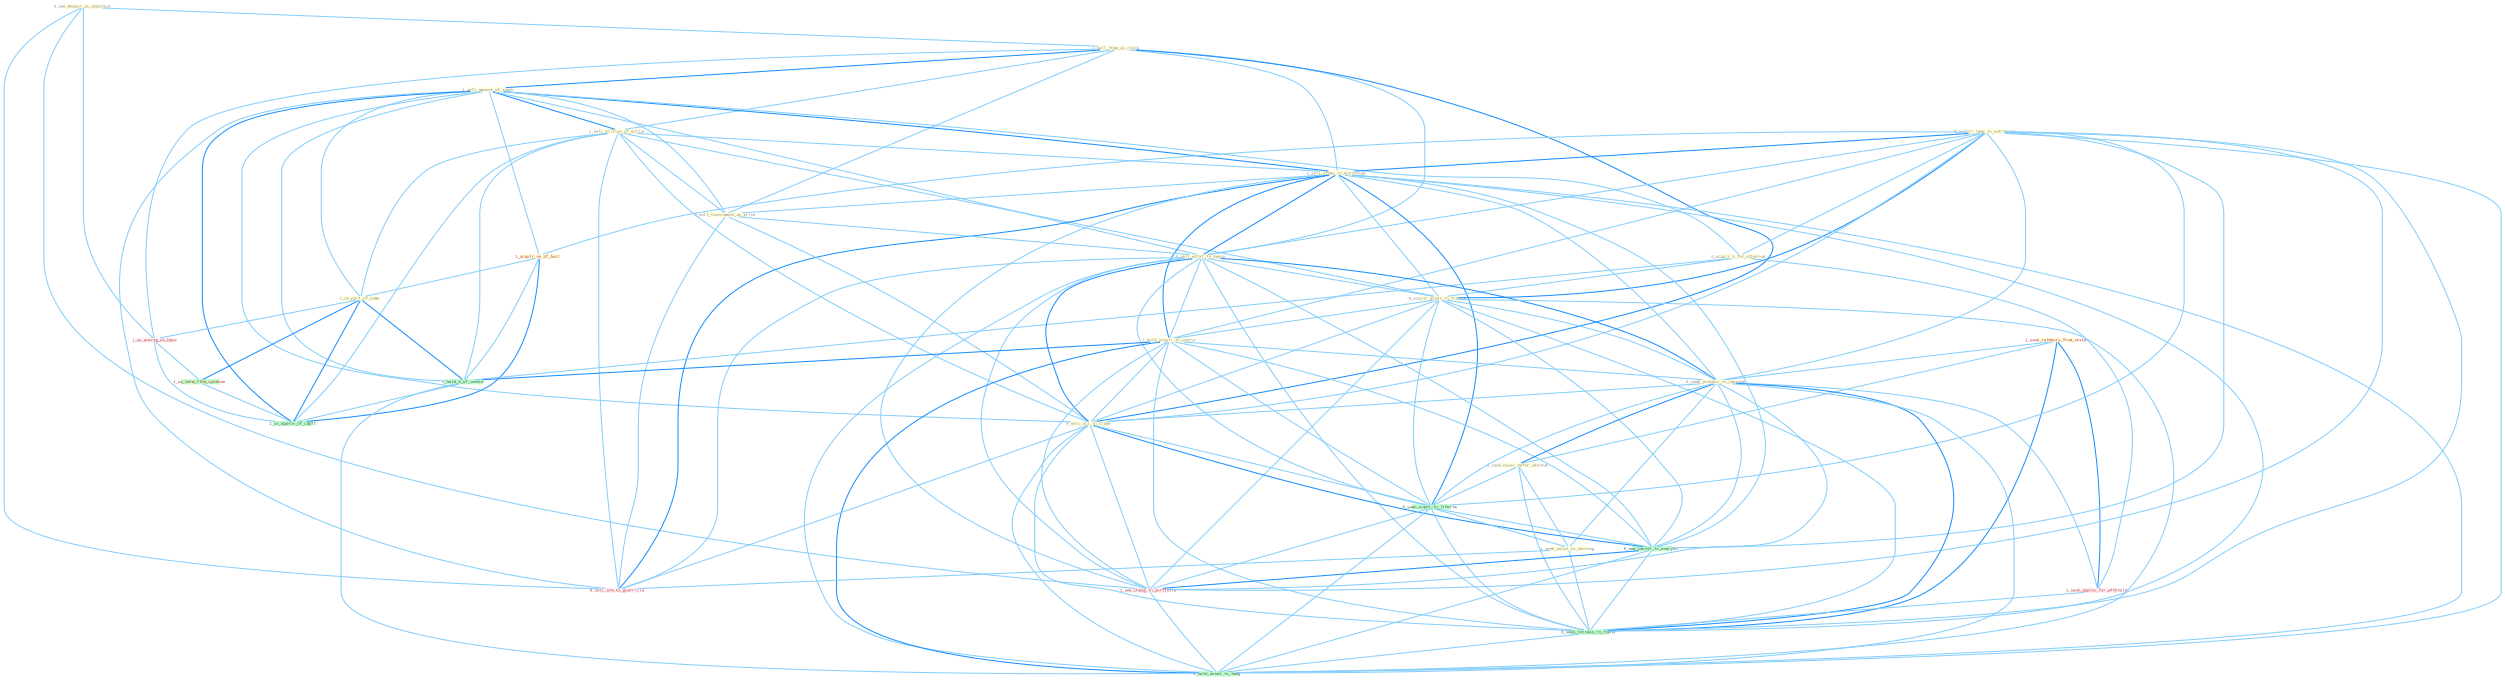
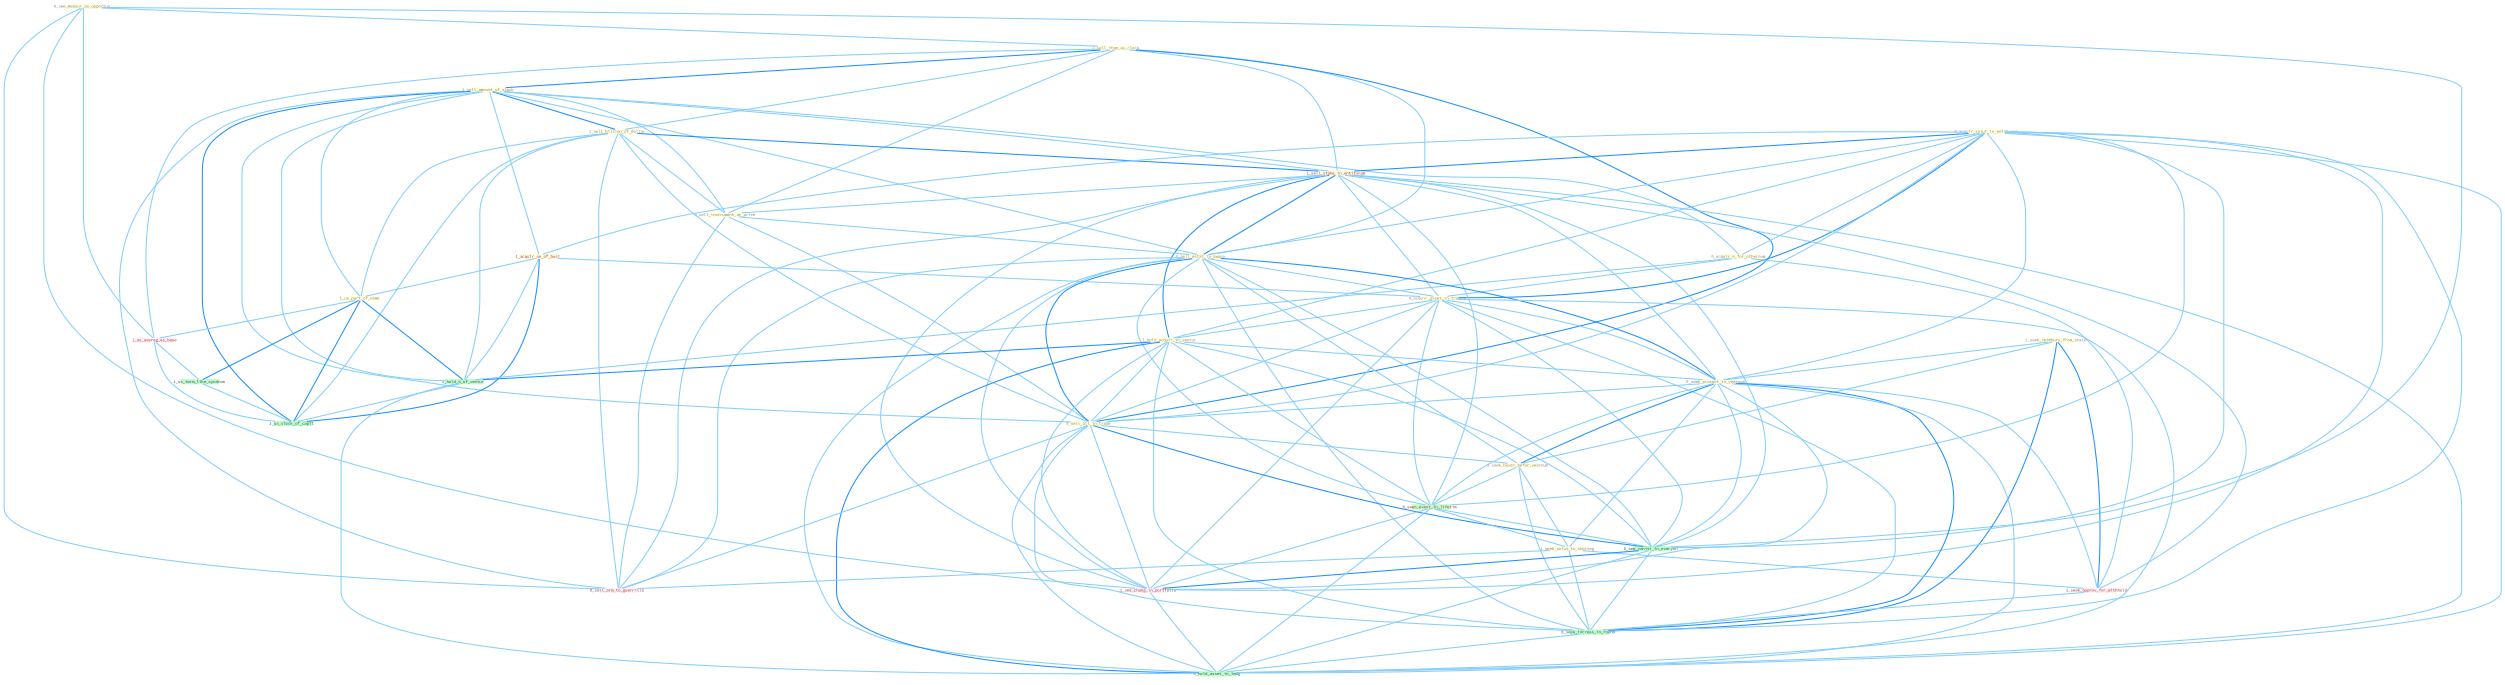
edge "0_see_measur_as_opportun" -- "0_see_vaniti_in_everyon": added
edge "1_sell_amount_of_stock" -- "1_sell_stake_in_entitynam": color #1e90ff -> #87cefa
node "0_acquir_imag_in_entitynam": label "0_acquir_imag_in_entitynam" -> "0_acquir_solut_in_entitynam"
edge "1_sell_billion_of_dollar" -- "1_sell_stake_in_entitynam": color #87cefa -> #1e90ff
node "1_sell_stake_in_entitynam": fontcolor #8b7d6b -> #b22222
edge "1_sell_billion_of_dollar" -- "0_acquir_asset_in_transact": now "1_acquir_on_of_busi" -- "0_acquir_asset_in_transact"
edge "1_sell_stake_in_entitynam" -- "0_sell_arm_to_guerrilla": color #1e90ff -> #87cefa
edge "0_sell_estat_in_swoop" -- "1_hold_acquir_in_ventur": now "0_sell_estat_in_swoop" -- "0_seek_buyer_befor_yearnum"
edge "1_sell_stake_in_entitynam" -- "0_seen_event_in_lifetim": color #1e90ff -> #87cefa
node "1_seek_reimburs_from_state": fontcolor #b22222 -> #8b7d6b
edge "1_sell_stake_in_entitynam" -- "0_seek_increas_in_round": now "1_sell_stake_in_entitynam" -- "1_seek_approv_for_withhold"
node "1_us_term_like_syndrom": fontcolor #b22222 -> #2f4f4f
node "1_us_approv_of_capit": label "1_us_approv_of_capit" -> "1_us_stock_of_capit"
edge "0_sell_all_in_trade" -- "0_seen_event_in_lifetim": now "0_sell_all_in_trade" -- "0_seek_buyer_befor_yearnum"
node "0_seen_event_in_lifetim": fontcolor #2f4f4f -> #b22222
edge "1_seek_solut_to_shortag" -- "1_seek_approv_for_withhold": added
edge "0_seen_event_in_lifetim" -- "0_seek_increas_in_round": removed
